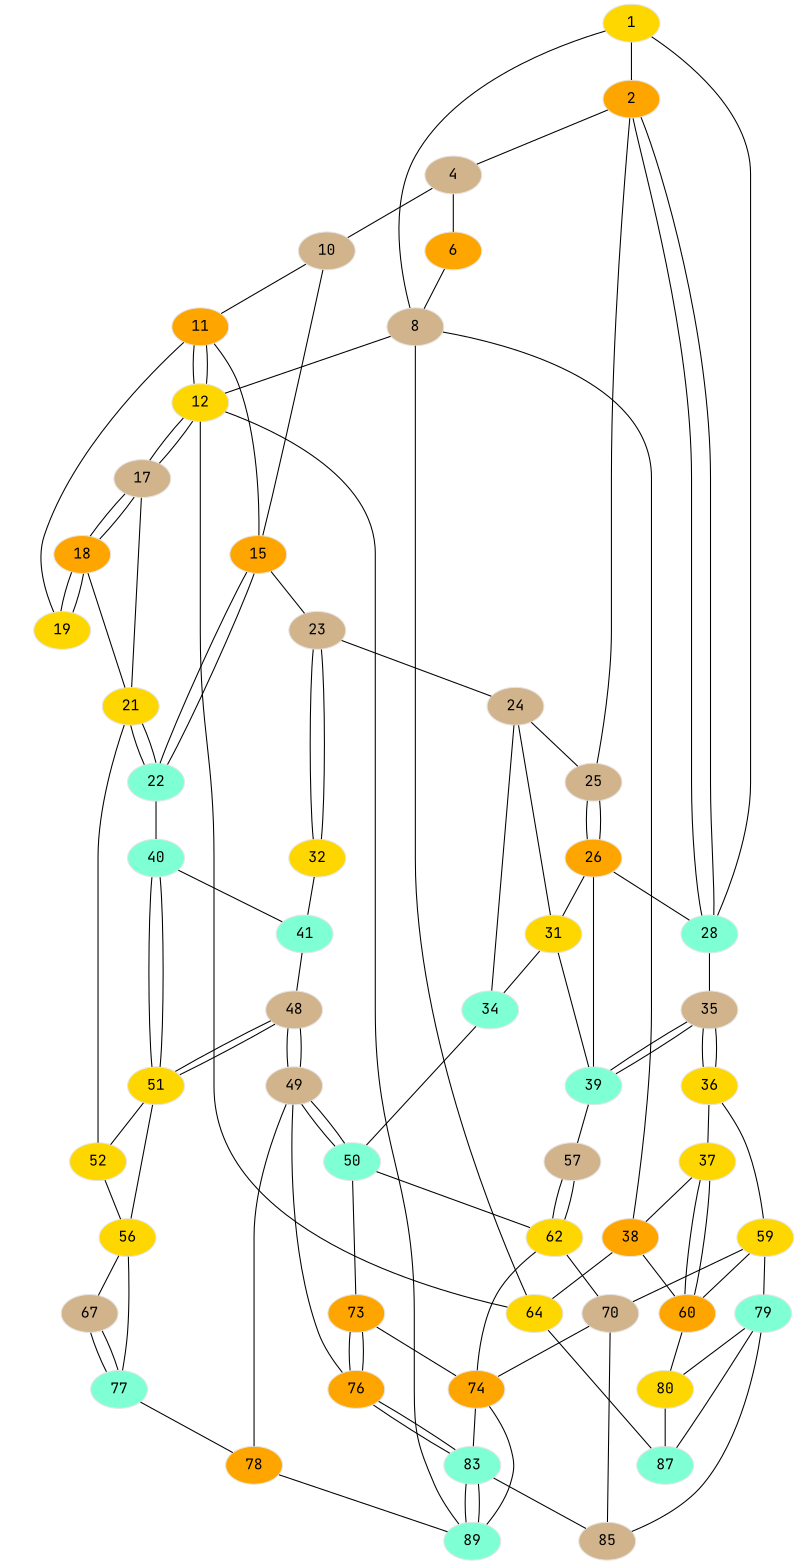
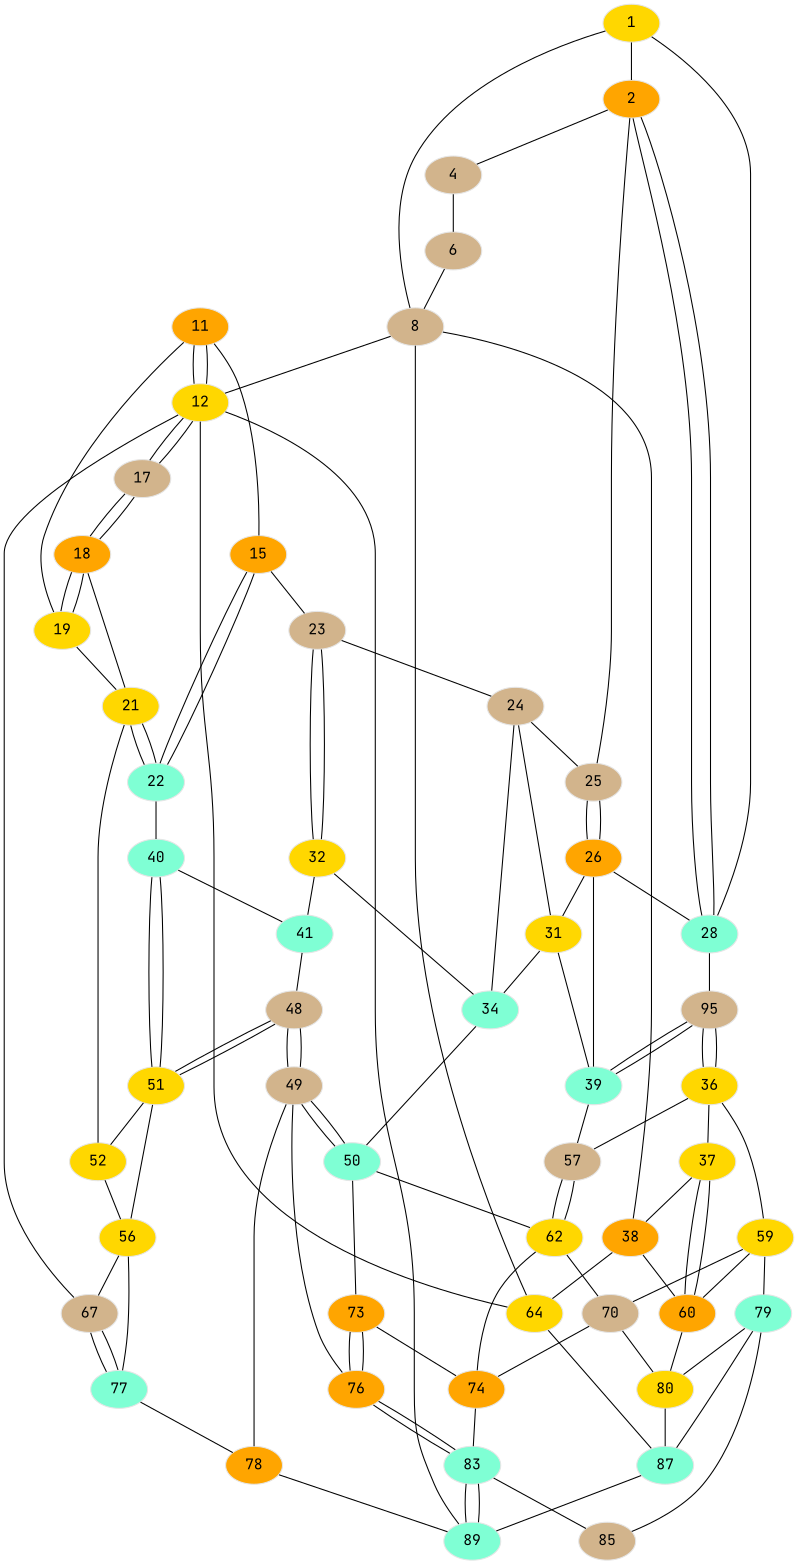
node "10": removed
node "6": fillcolor orange -> tan
edge "17" -- "21": now "19" -- "21"
edge "12" -- "67": added
edge "32" -- "34": added
node "35": label "35" -> "95"
edge "36" -- "57": added
edge "70" -- "85": now "70" -- "80"
edge "74" -- "89": now "87" -- "89"
